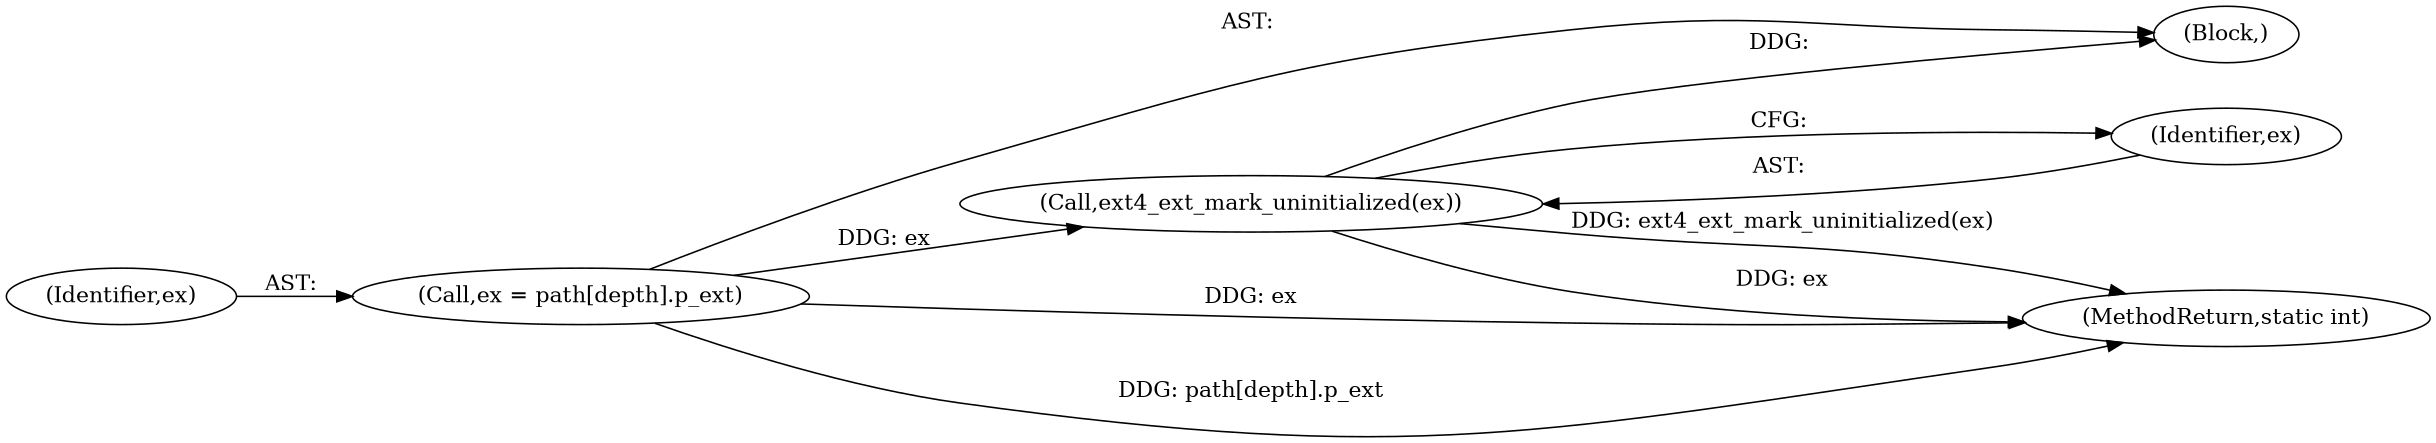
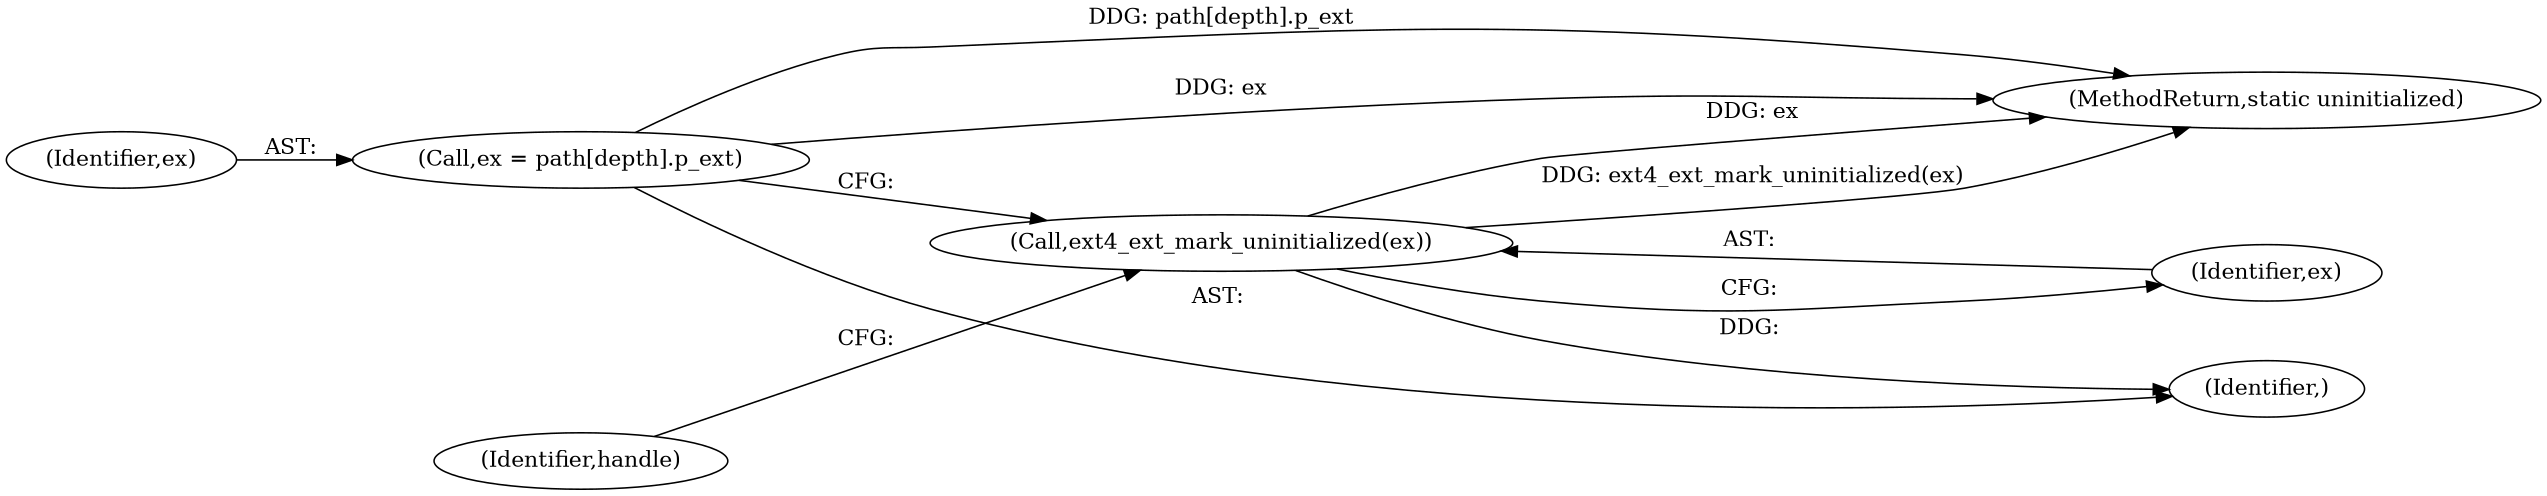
node "(Block,)": label "(Block,)" -> "(Identifier,)"
edge "(Call,ex = path[depth].p_ext)" -> "(Call,ext4_ext_mark_uninitialized(ex))": label "DDG: ex" -> "CFG: "
node "(MethodReturn,static int)": label "(MethodReturn,static int)" -> "(MethodReturn,static uninitialized)"
node "(Identifier,handle)": added
